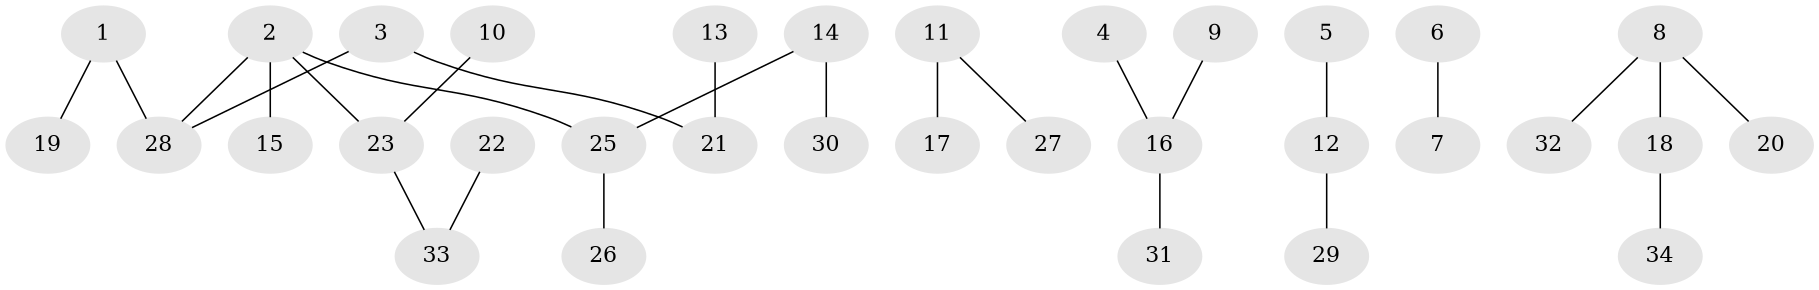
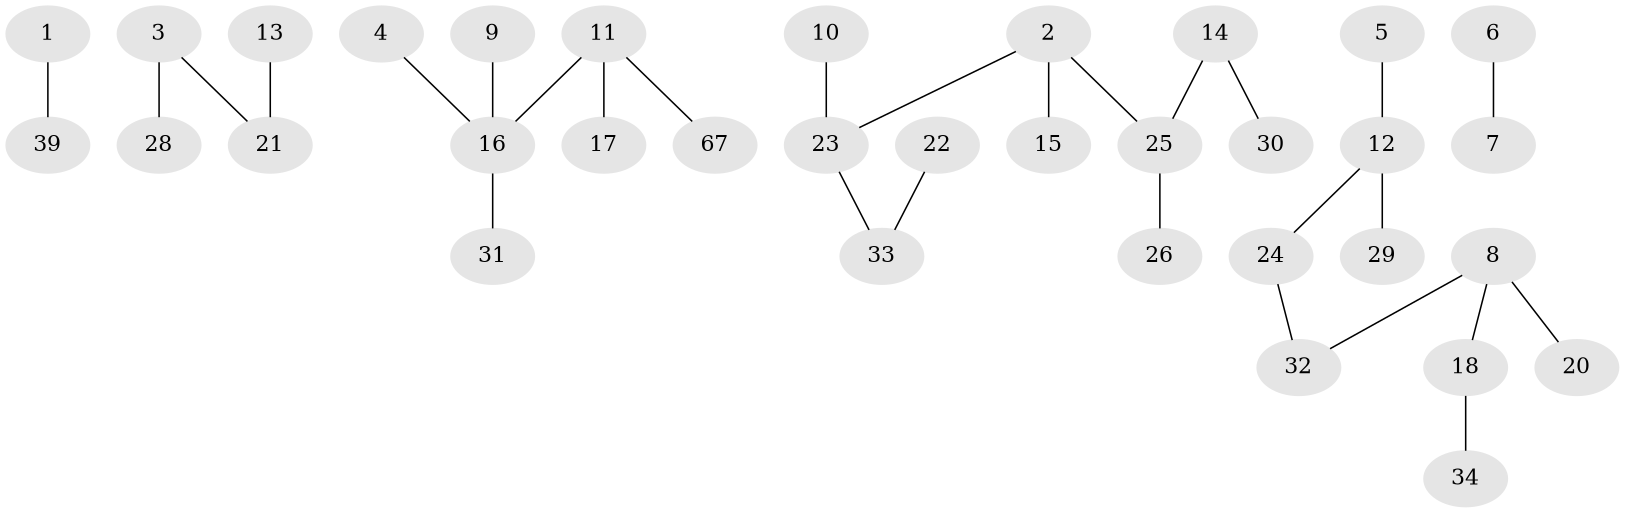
edge "2" -- "28": removed
edge "11" -- "16": added
edge "1" -- "28": removed
node "19": label "19" -> "39"
node "27": label "27" -> "67"
node "24": added
